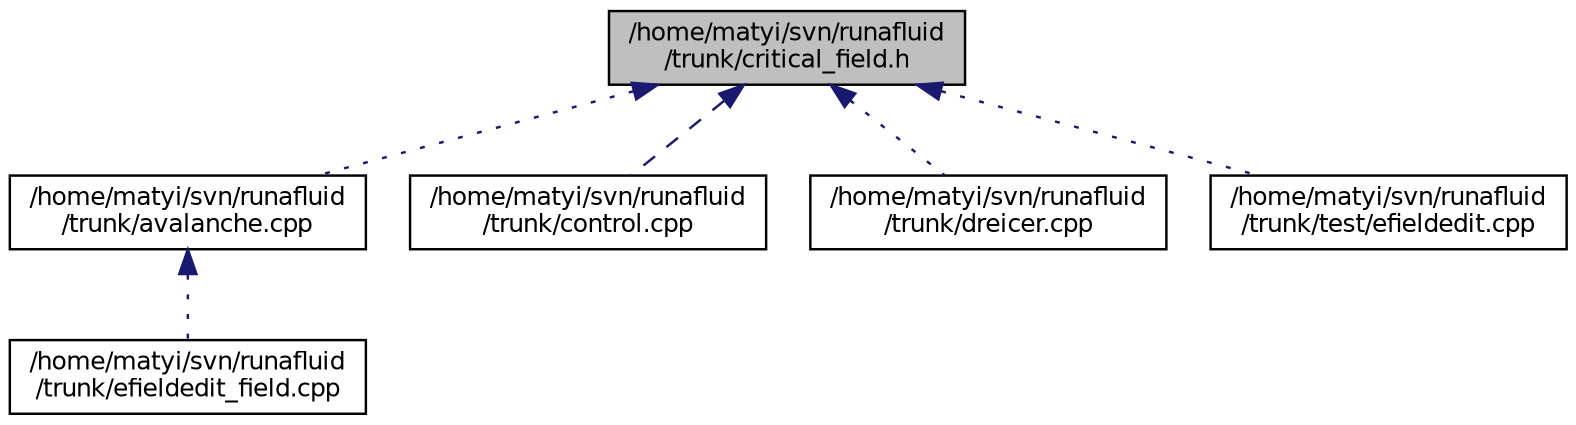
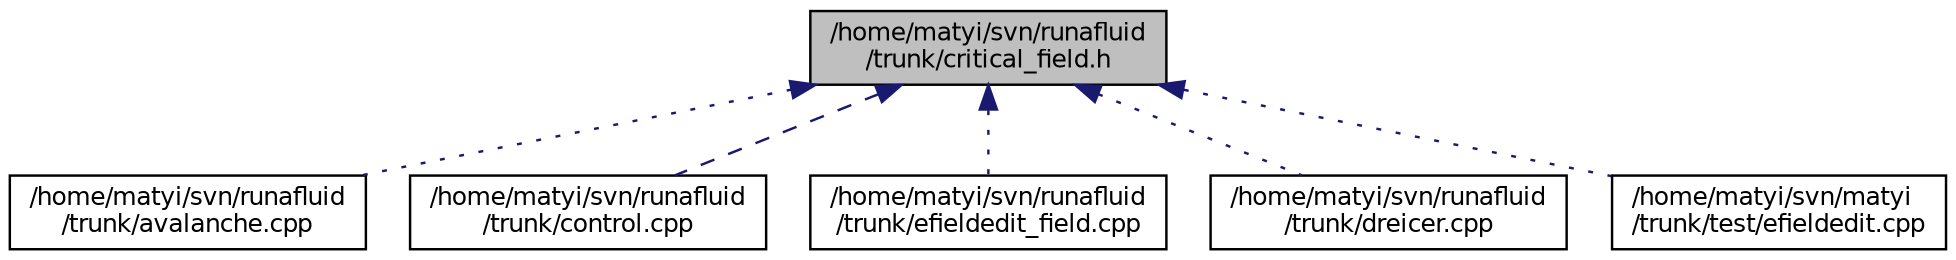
node "/home/matyi/svn/runafluid /trunk/test/efieldedit.cpp": label "/home/matyi/svn/runafluid /trunk/test/efieldedit.cpp" -> "/home/matyi/svn/matyi /trunk/test/efieldedit.cpp"
edge "/home/matyi/svn/runafluid /trunk/efieldedit_field.cpp" -> "/home/matyi/svn/runafluid /trunk/avalanche.cpp": now "/home/matyi/svn/runafluid /trunk/efieldedit_field.cpp" -> "/home/matyi/svn/runafluid /trunk/critical_field.h"
